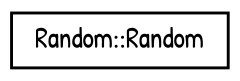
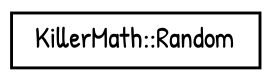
node "Random::Random": label "Random::Random" -> "KillerMath::Random"
